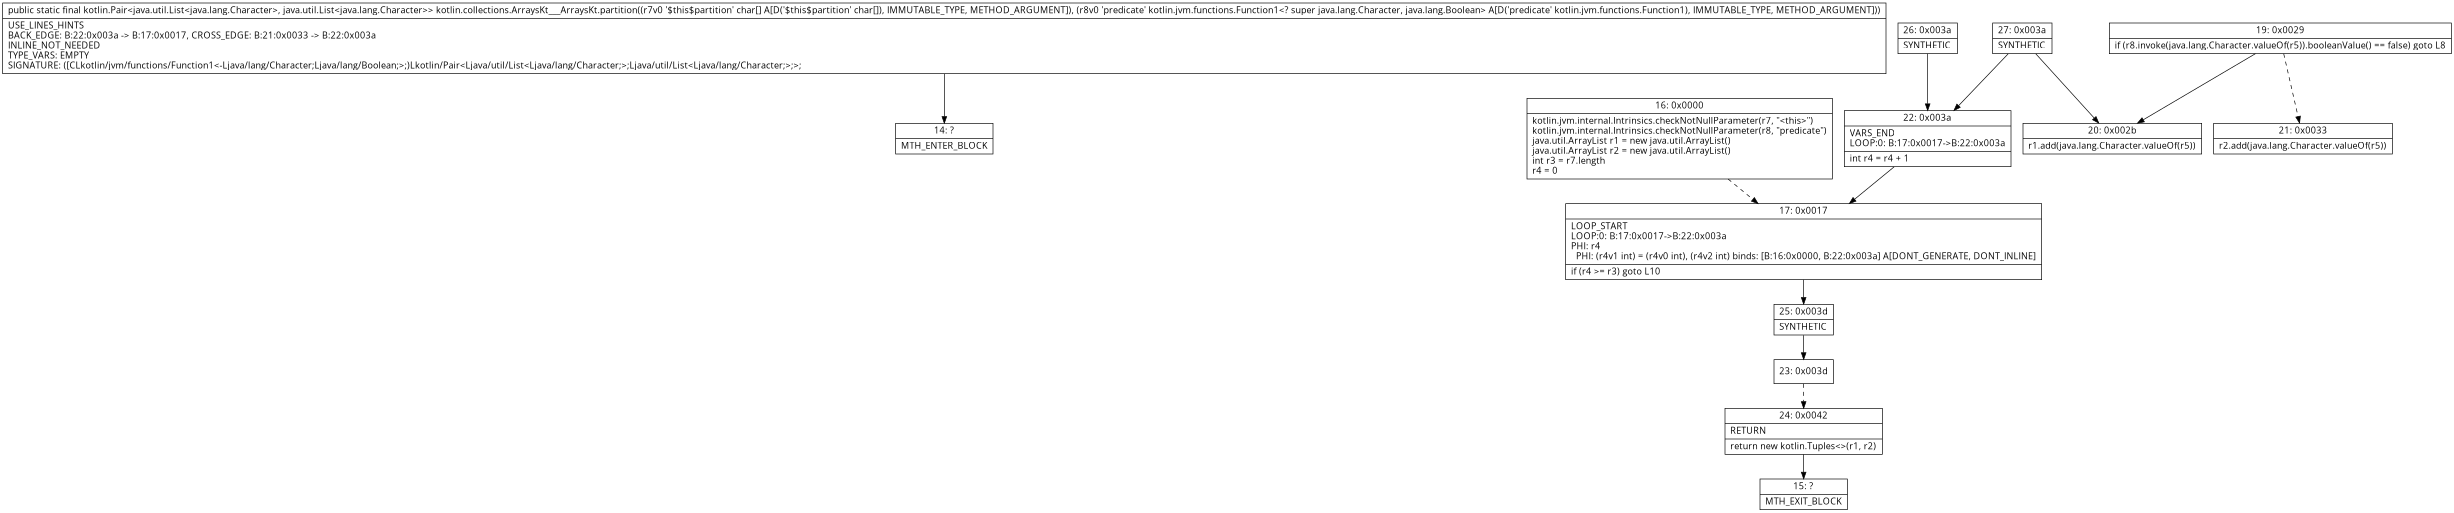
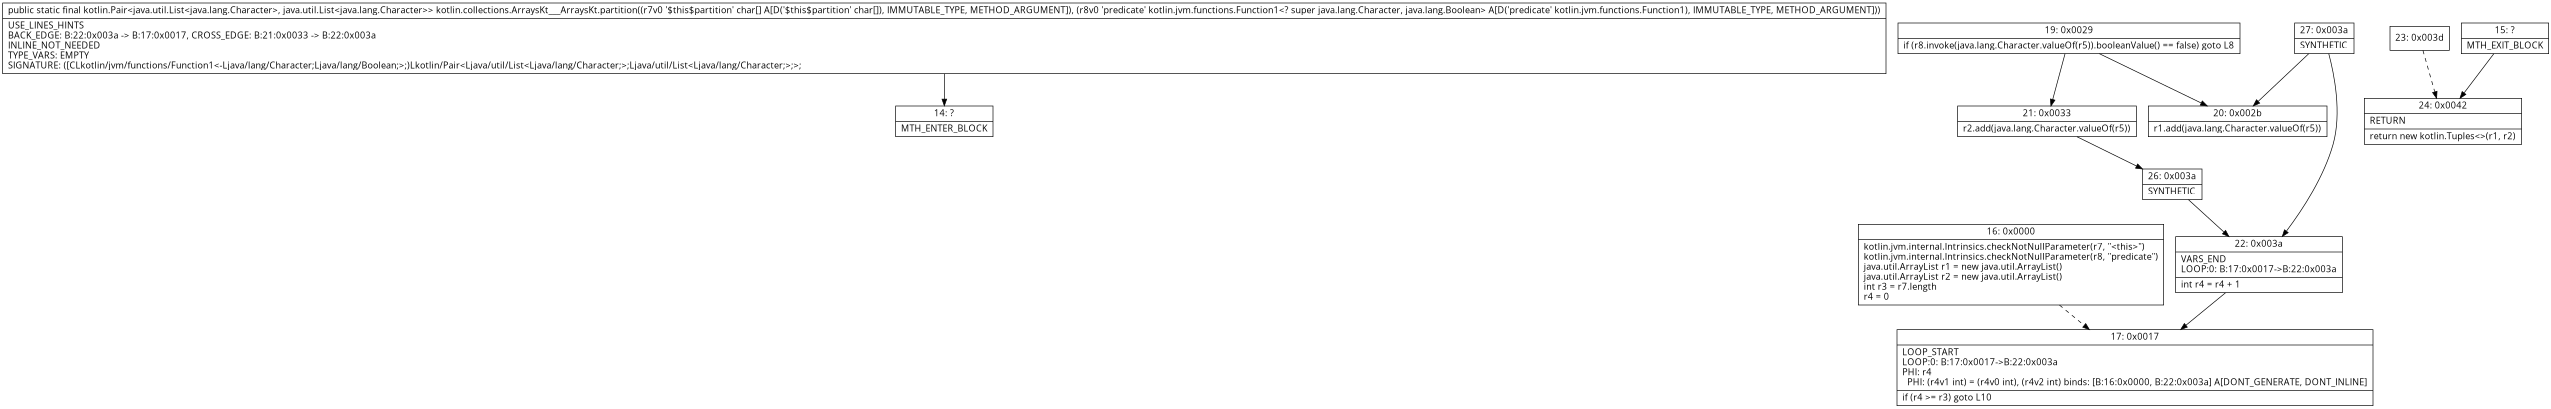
edge "19: 0x0029" -> "21: 0x0033": style dashed -> solid
edge "21: 0x0033" -> "26: 0x003a": added
node "25: 0x003d": removed
edge "24: 0x0042" -> "15: ?": reversed
